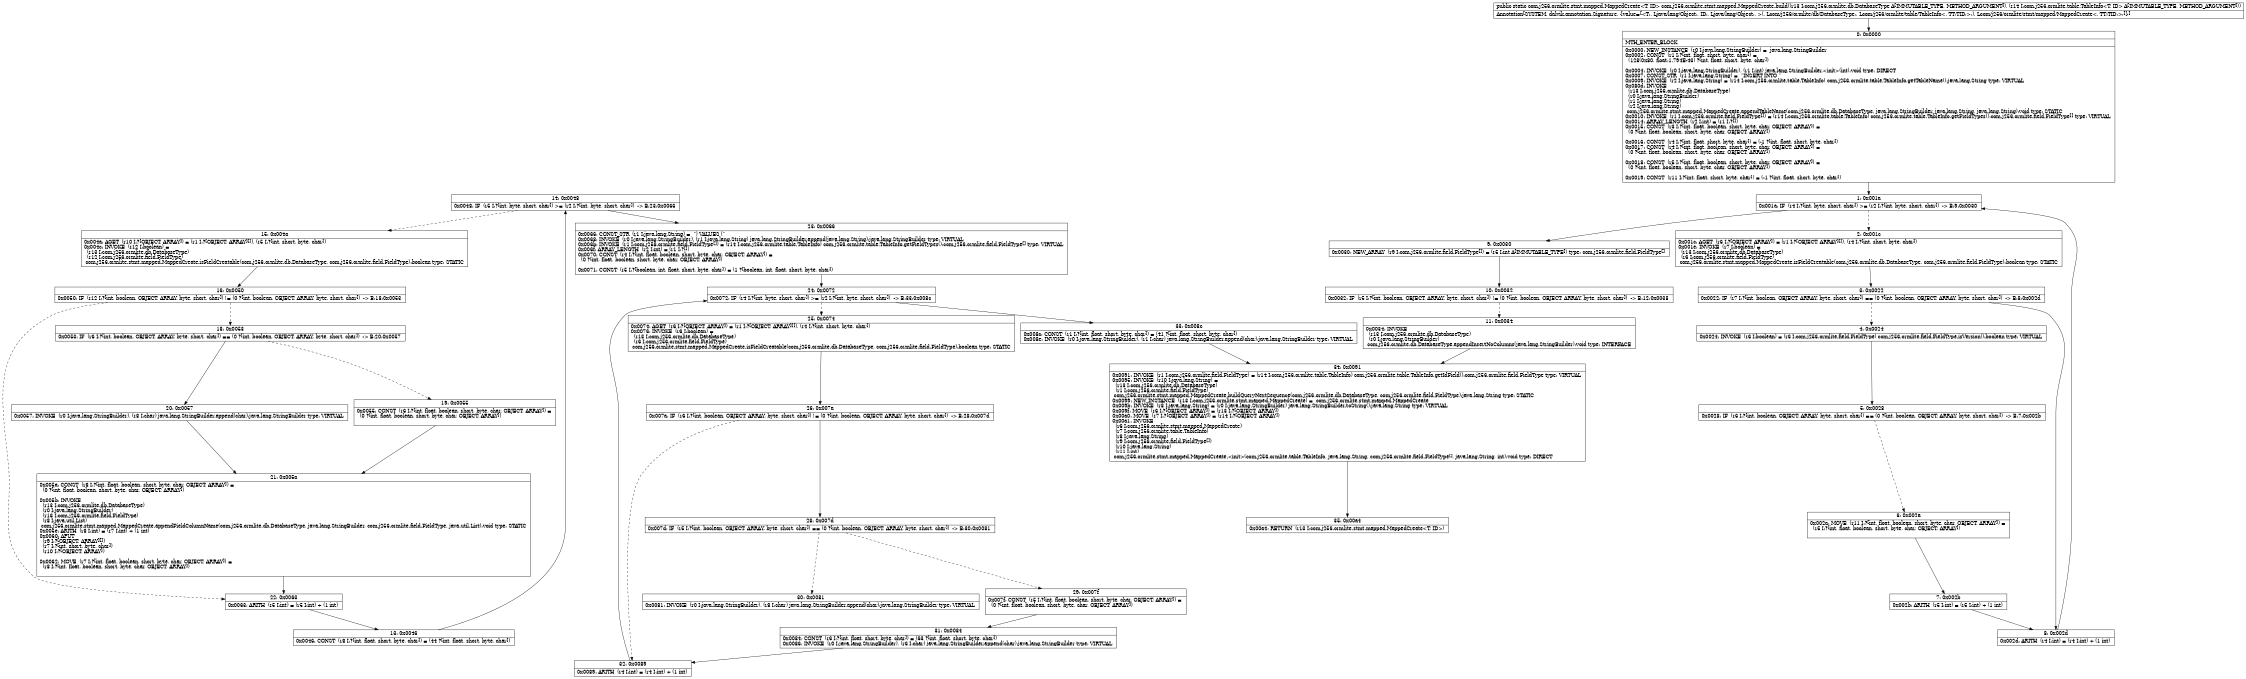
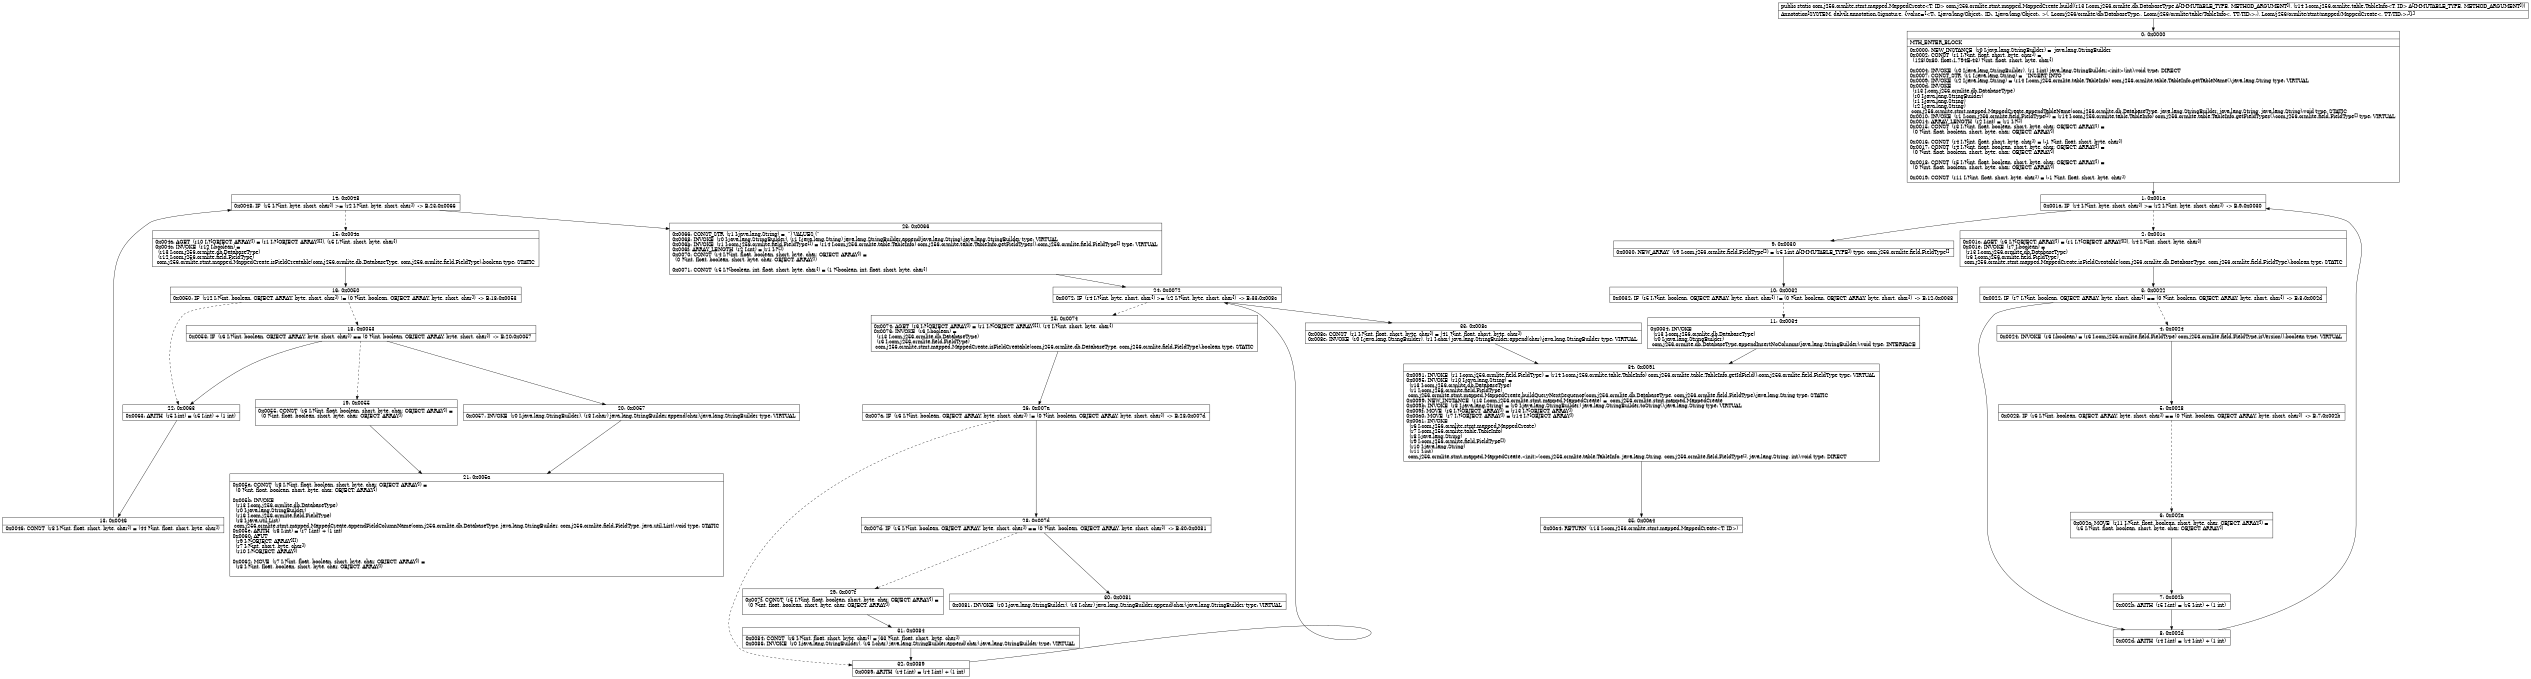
node "0: 0x0000": text "0x080d: INVOKE" -> "0x000d: INVOKE"
edge "28: 0x007d" -> "30: 0x0081": style dashed -> solid
edge "21: 0x005a" -> "22: 0x0063": now "18: 0x0053" -> "22: 0x0063"
